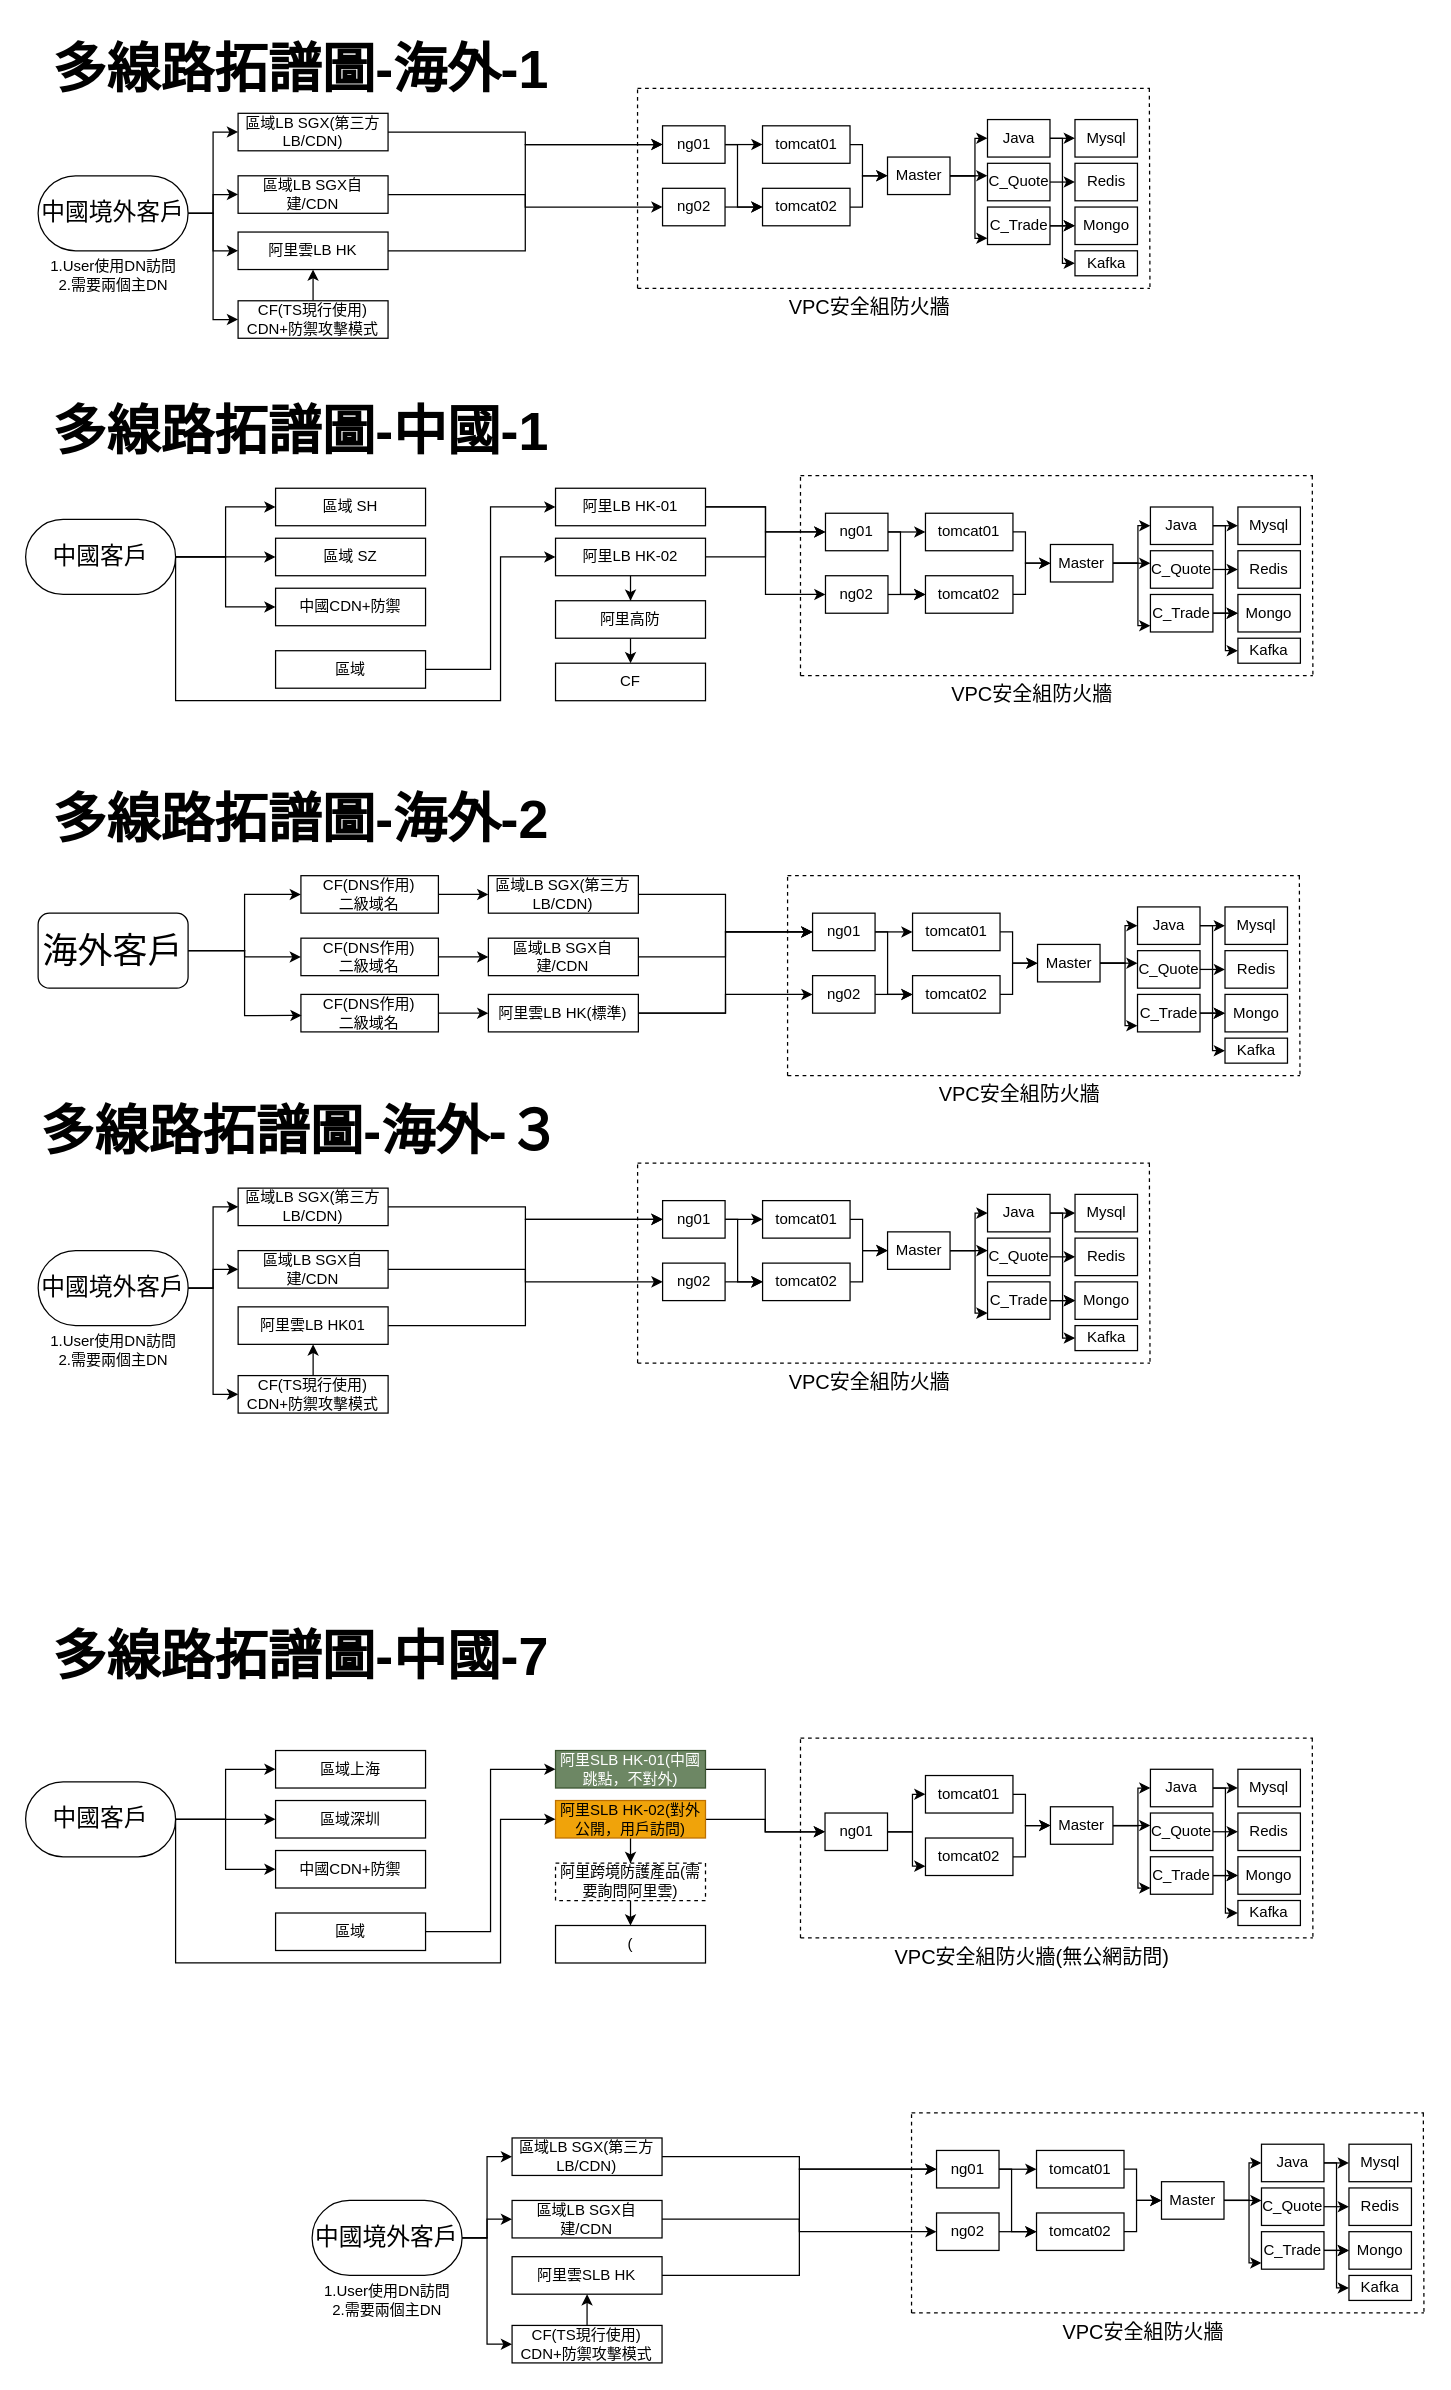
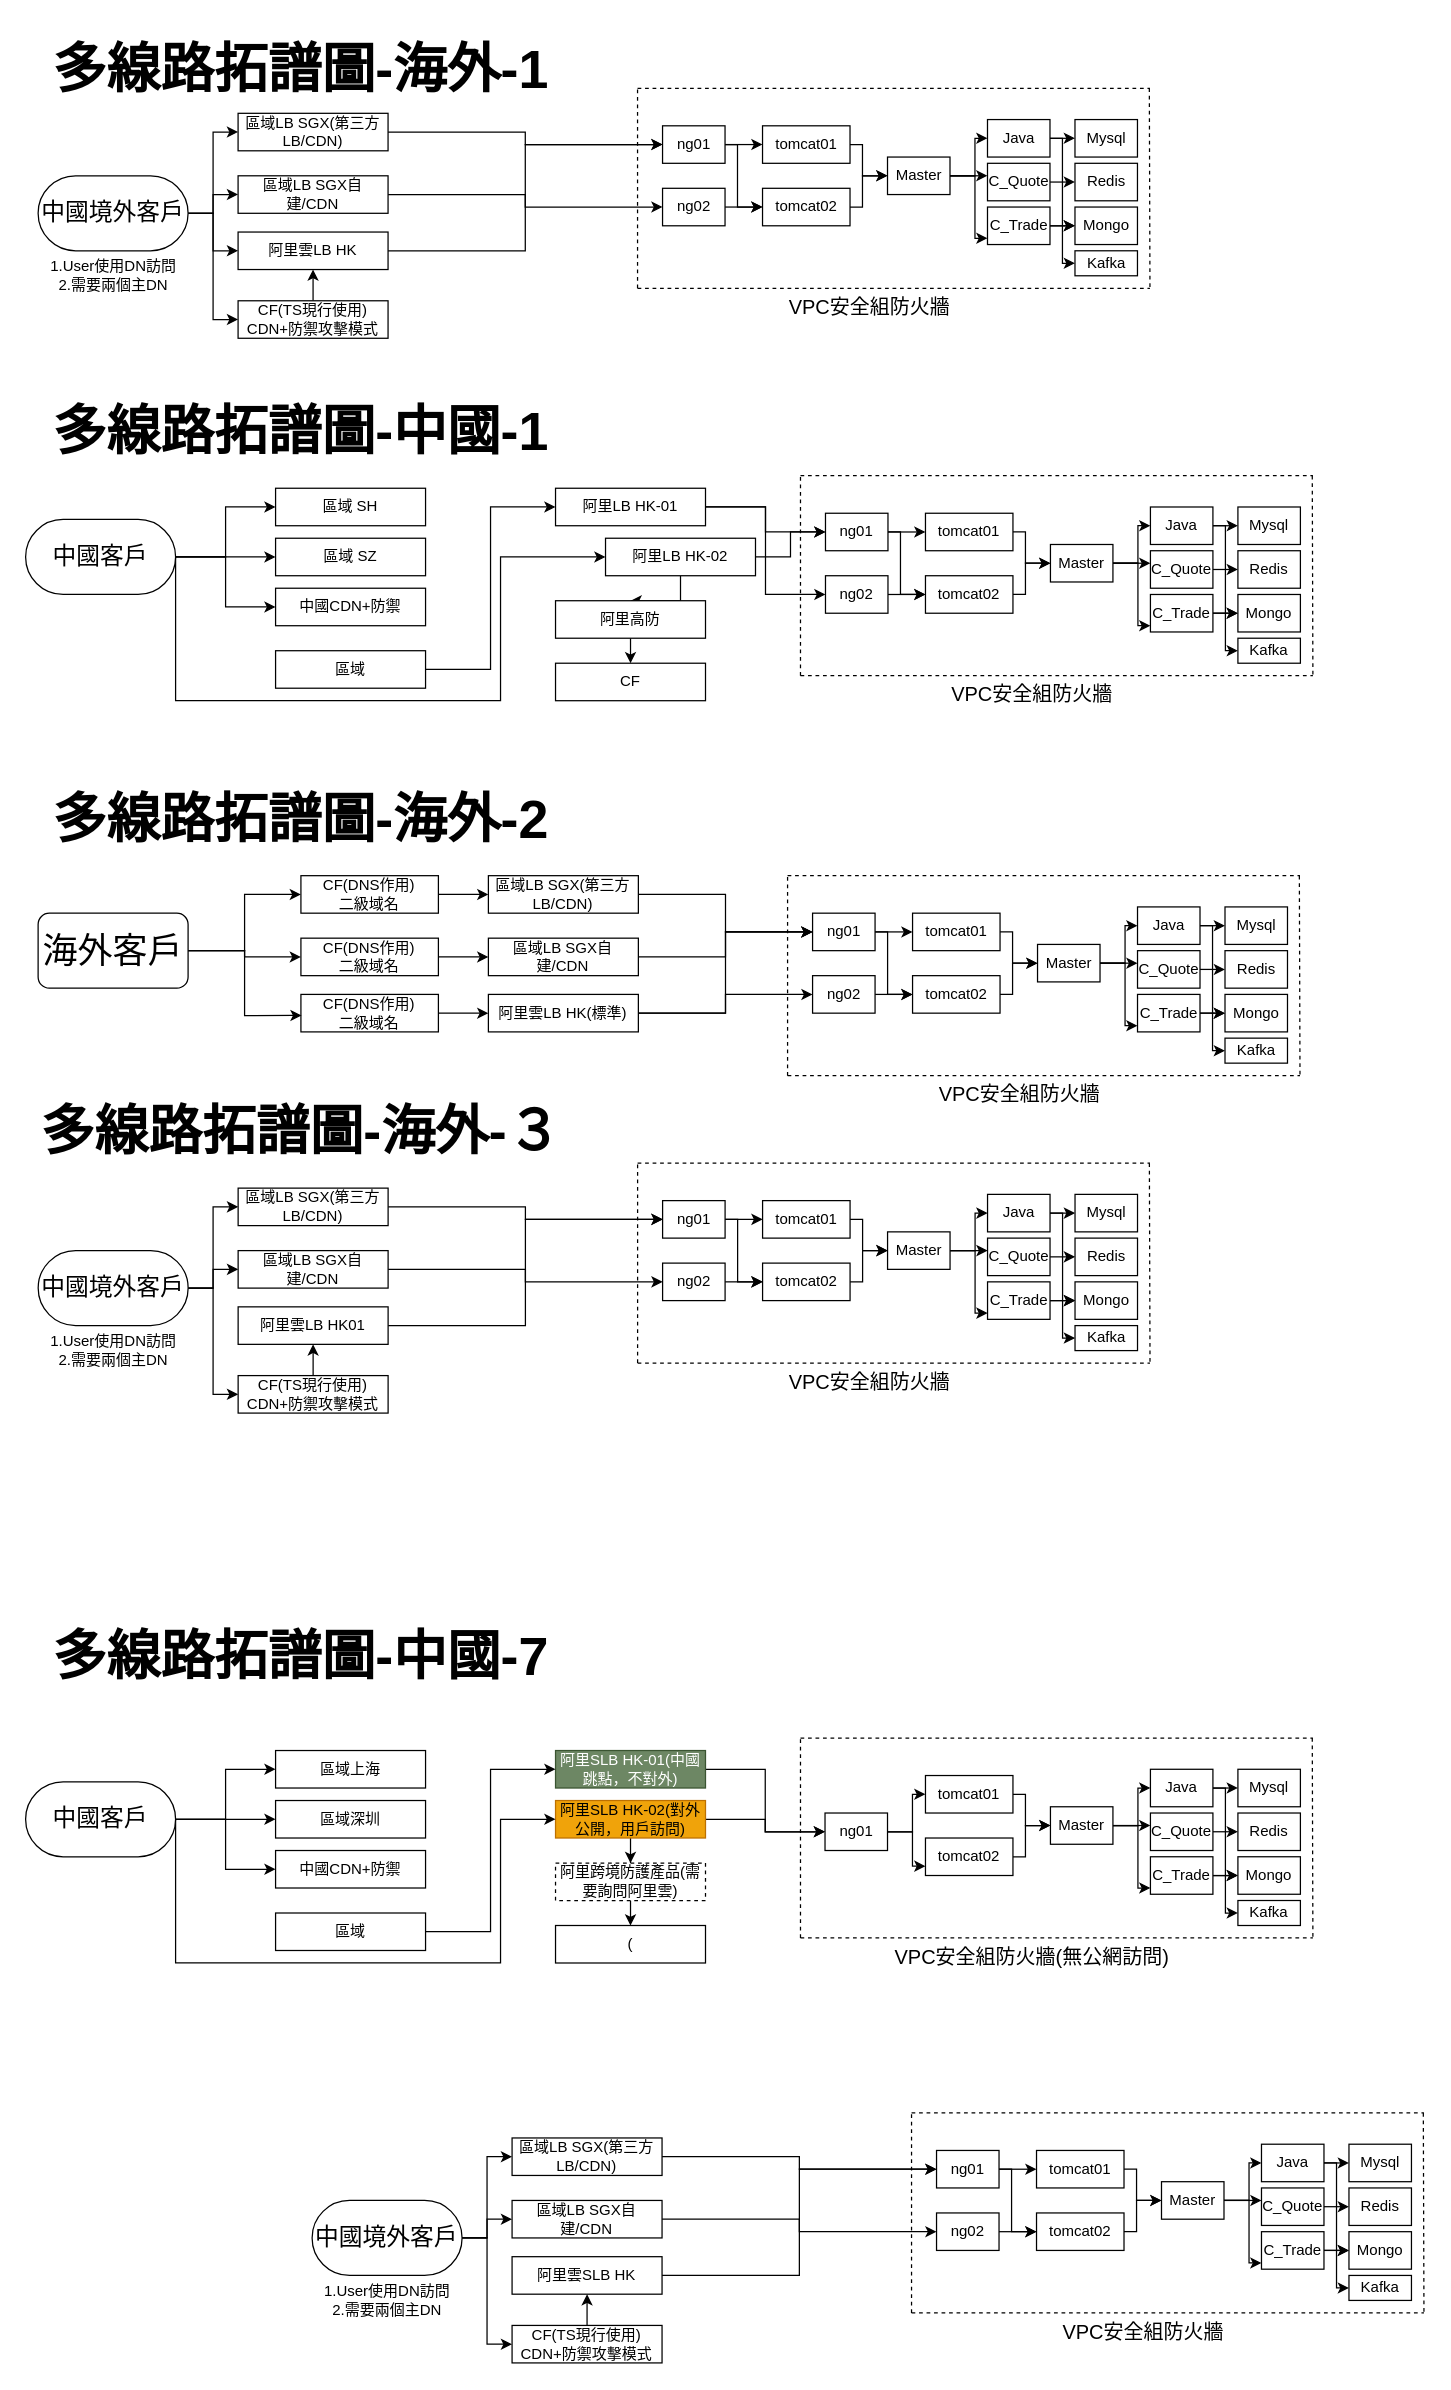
node "阿里LB HK-02": moved (631, 557) -> (681, 557)
